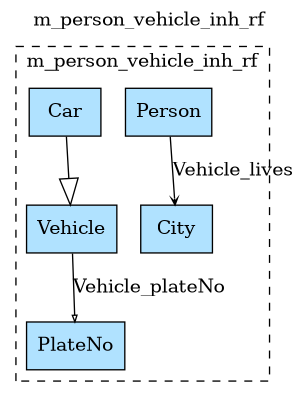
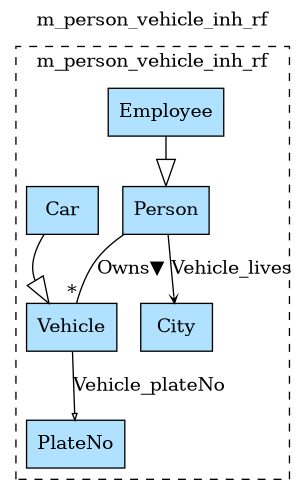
node "Employee": added
edge "Person" -- "Vehicle": added, label "Owns▼"
